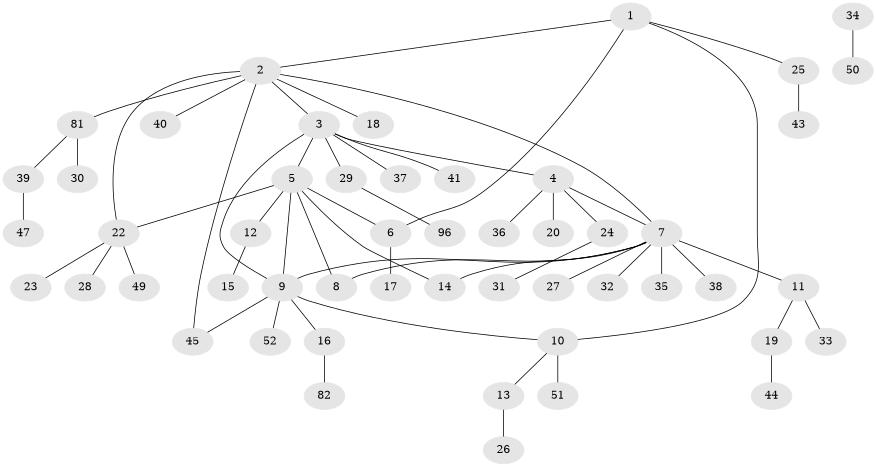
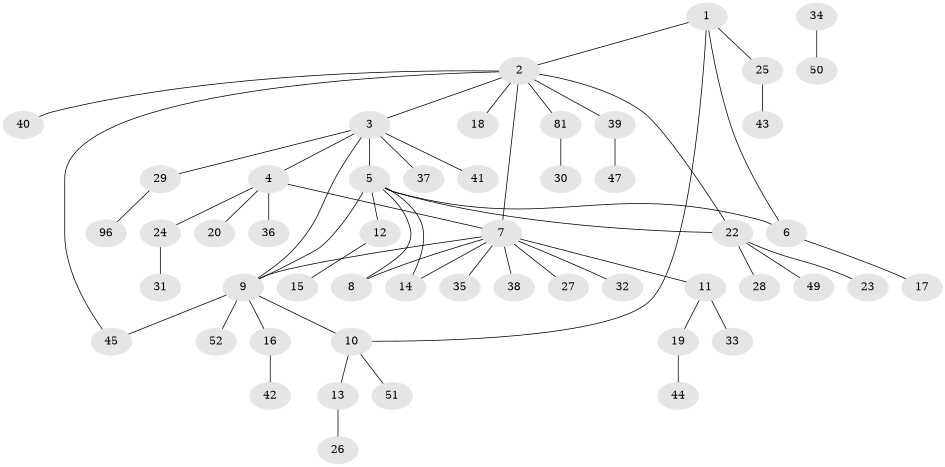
edge "81" -- "39": now "2" -- "39"
node "82": label "82" -> "42"
